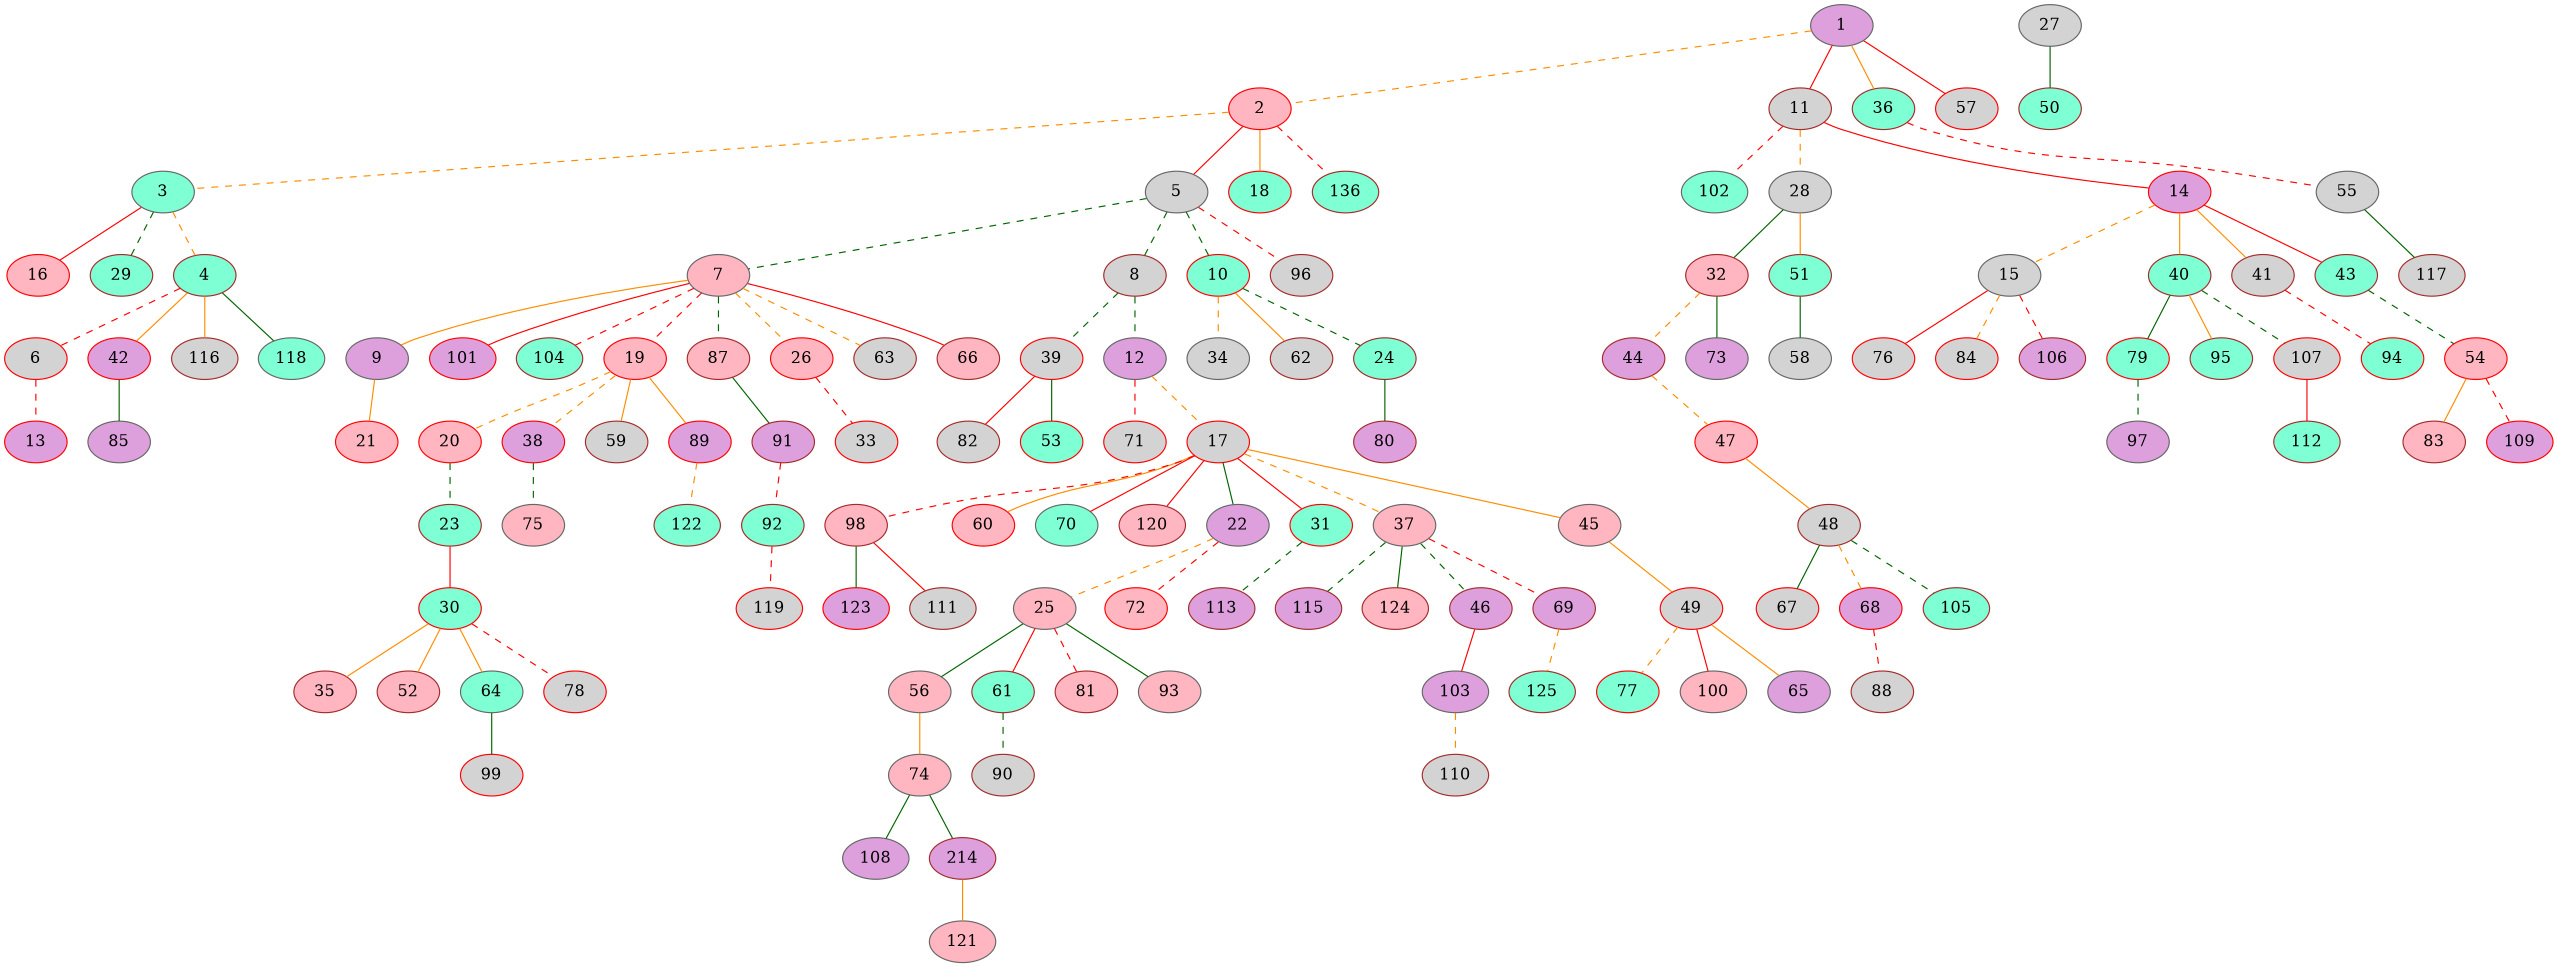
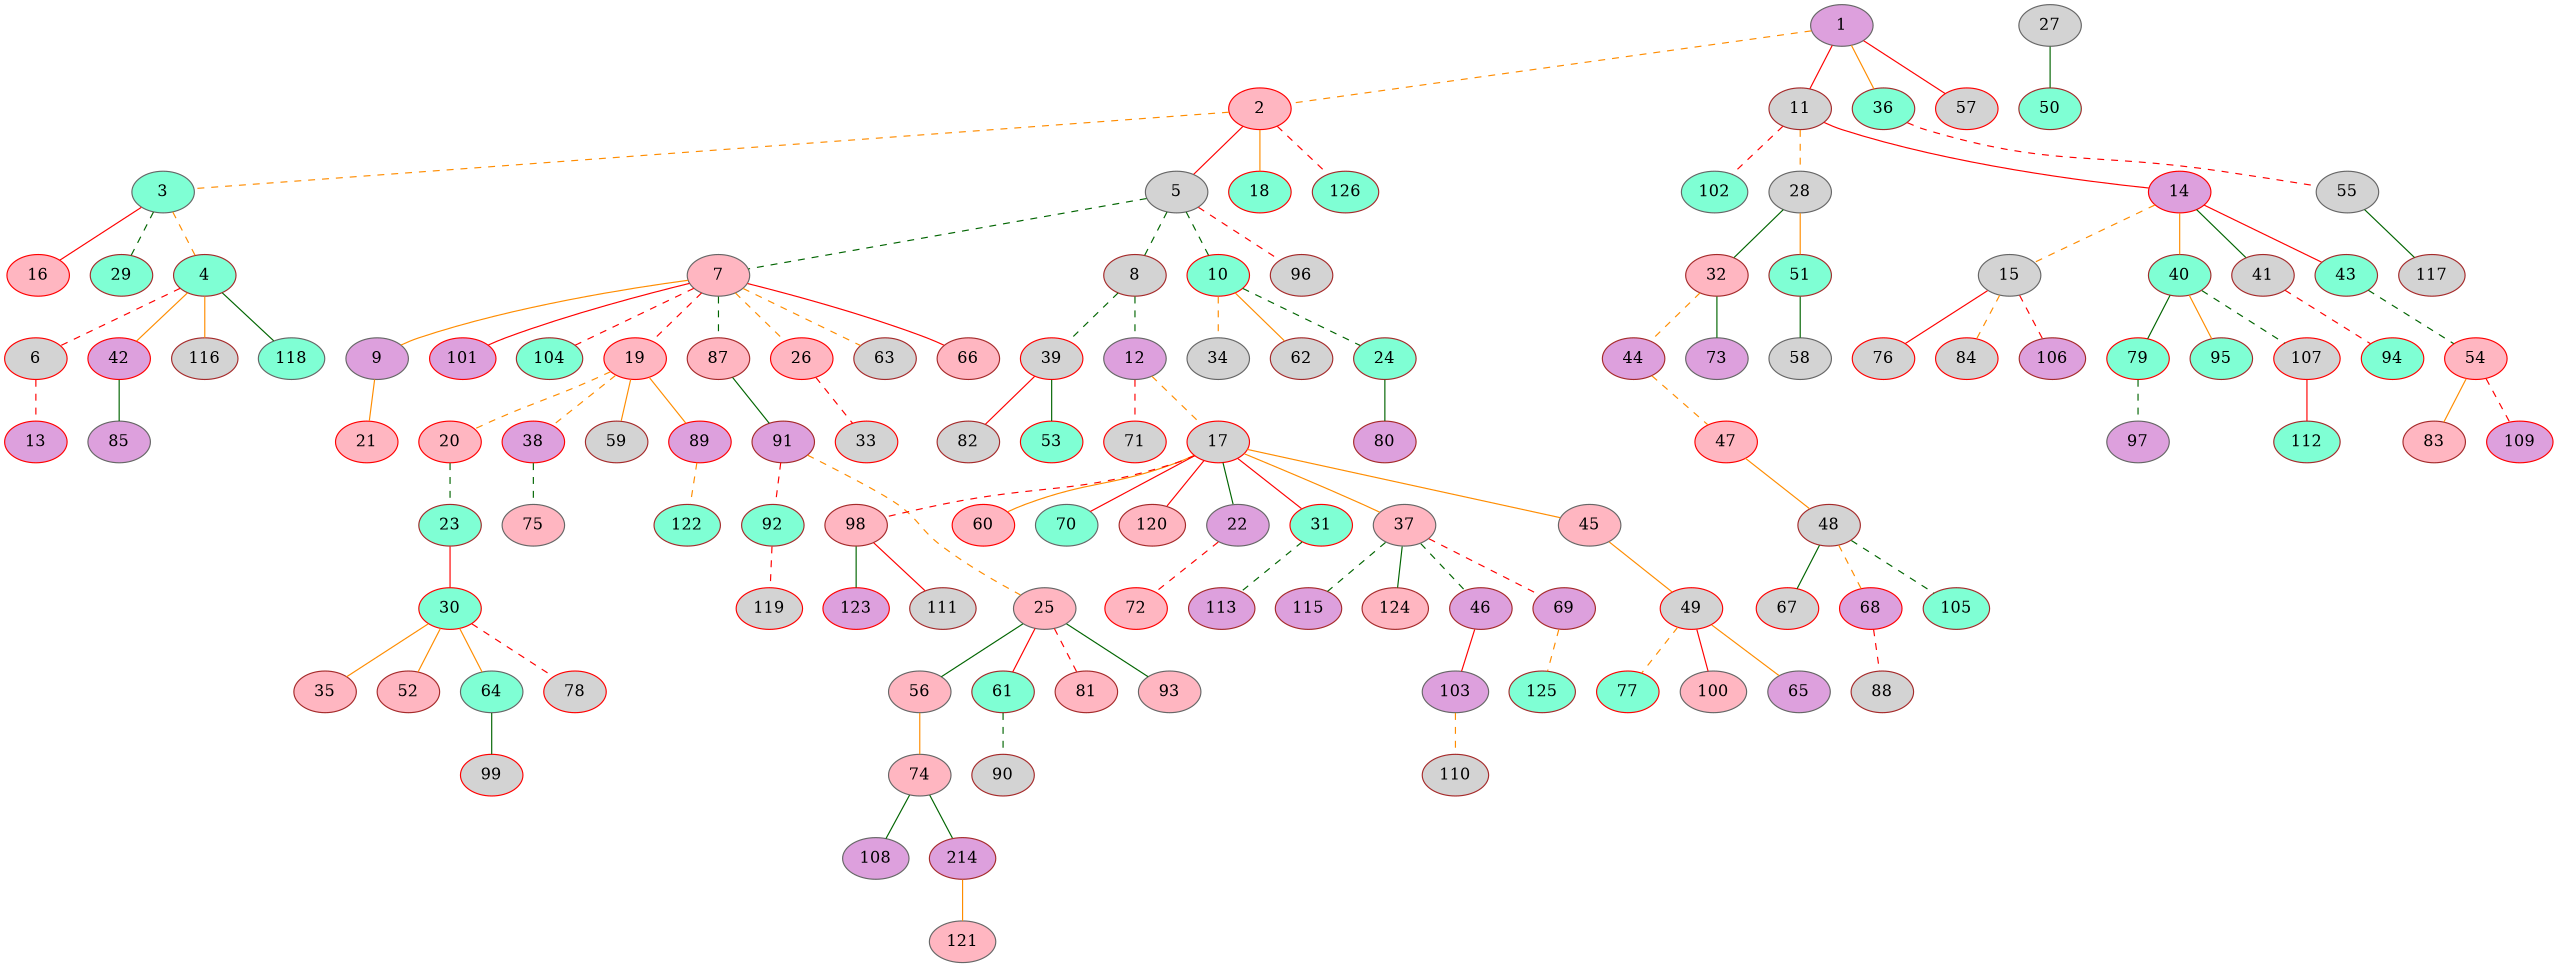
node "136": label "136" -> "126"
edge "14" -- "41": color darkorange -> darkgreen
edge "17" -- "37": style dashed -> solid
edge "22" -- "25": now "91" -- "25"
